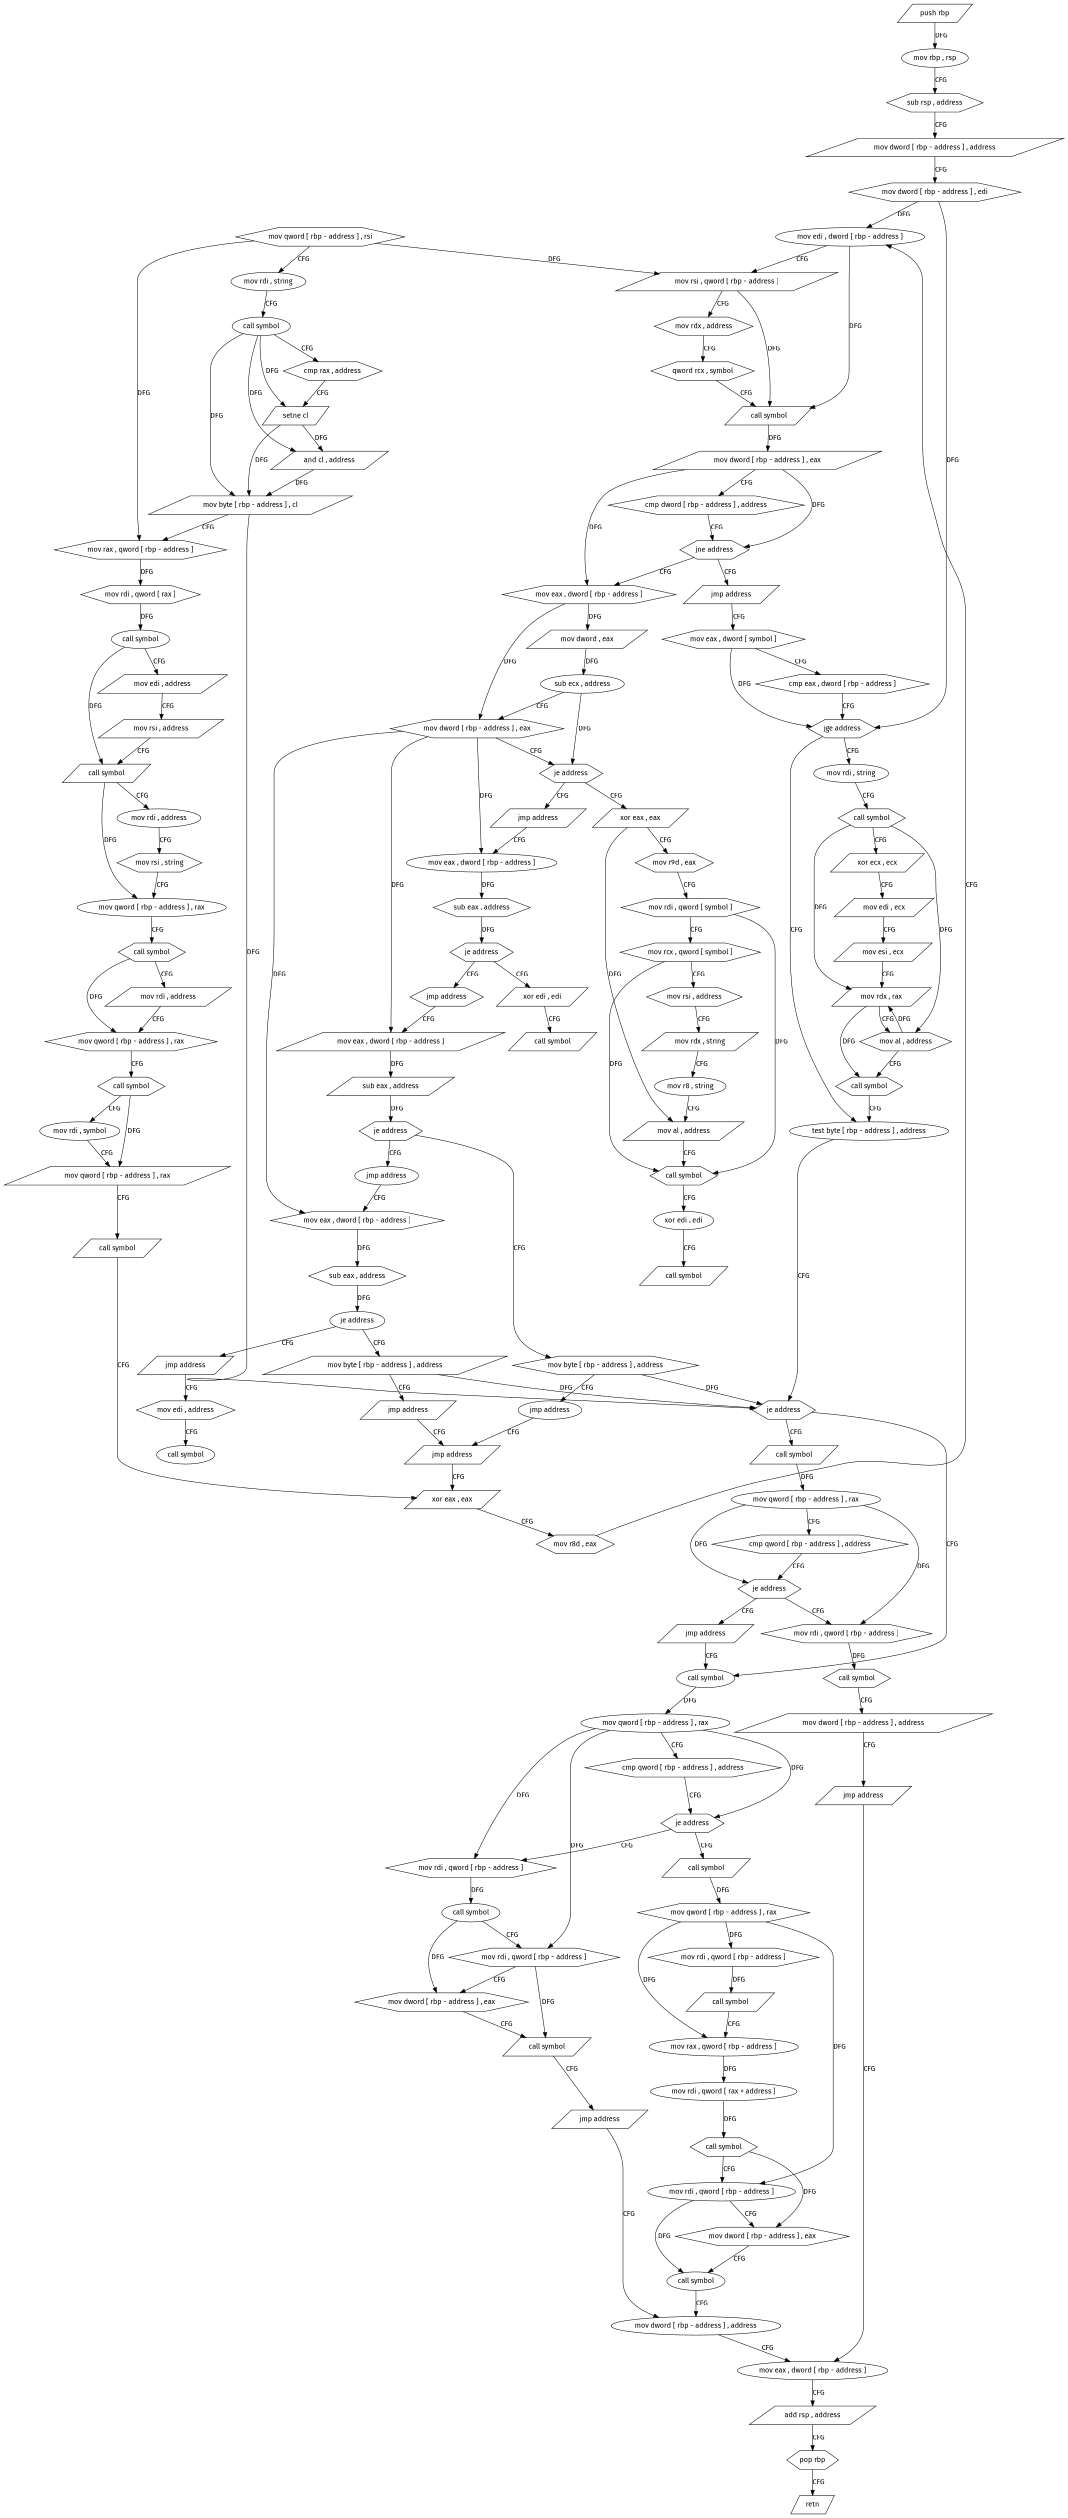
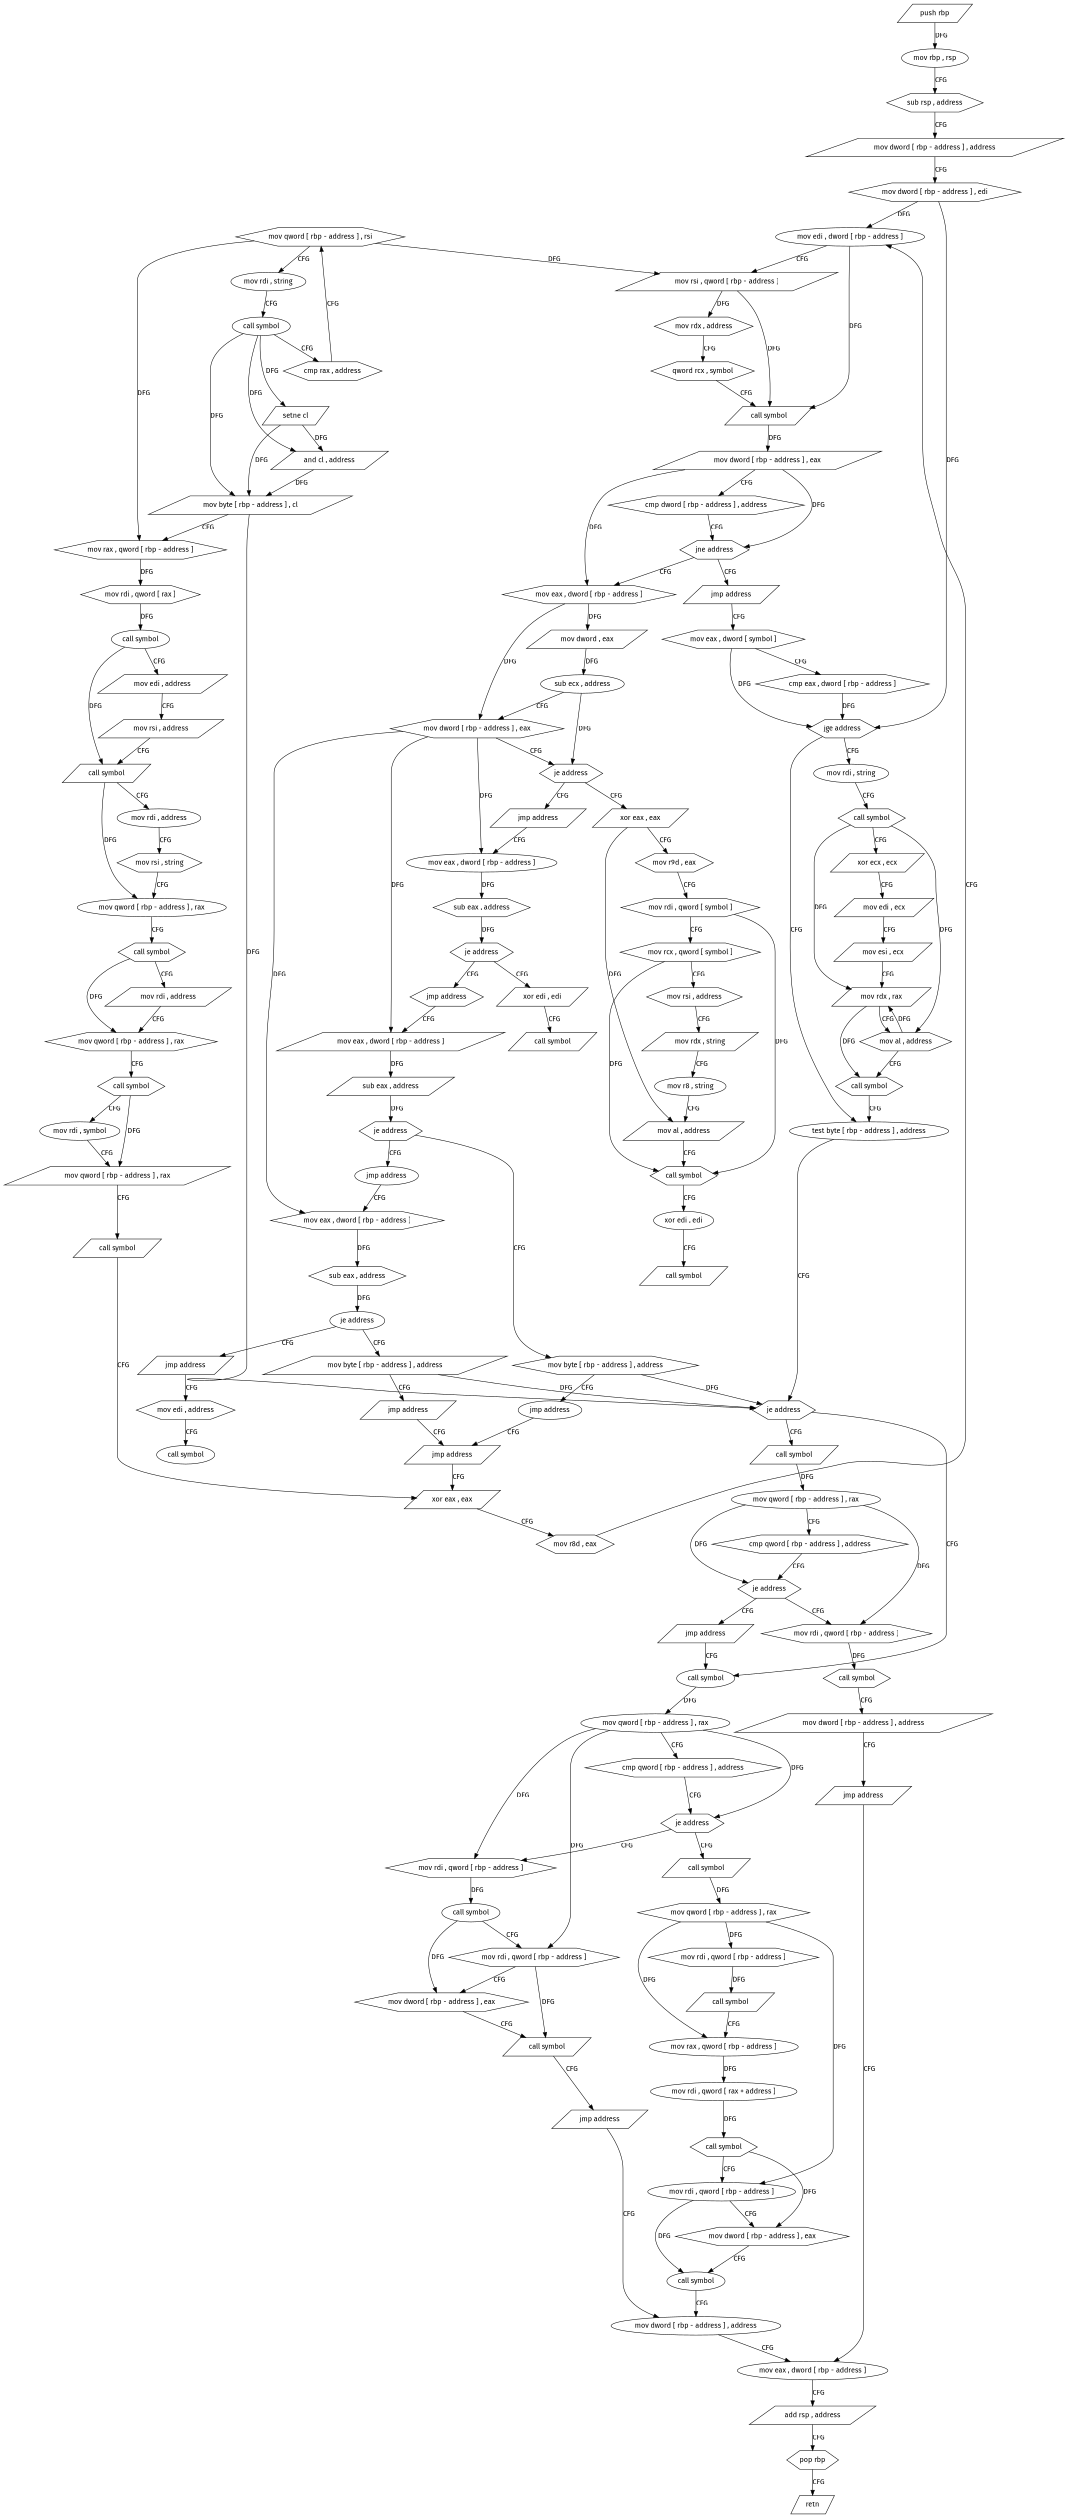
edge "mov rsi , qword [ rbp - address ]" -> "mov rdx , address": label "CFG" -> "DFG"
edge "cmp rax , address" -> "setne cl": now "cmp rax , address" -> "mov qword [ rbp - address ] , rsi"
edge "cmp eax , dword [ rbp - address ]" -> "jge address": label "CFG" -> "DFG"
